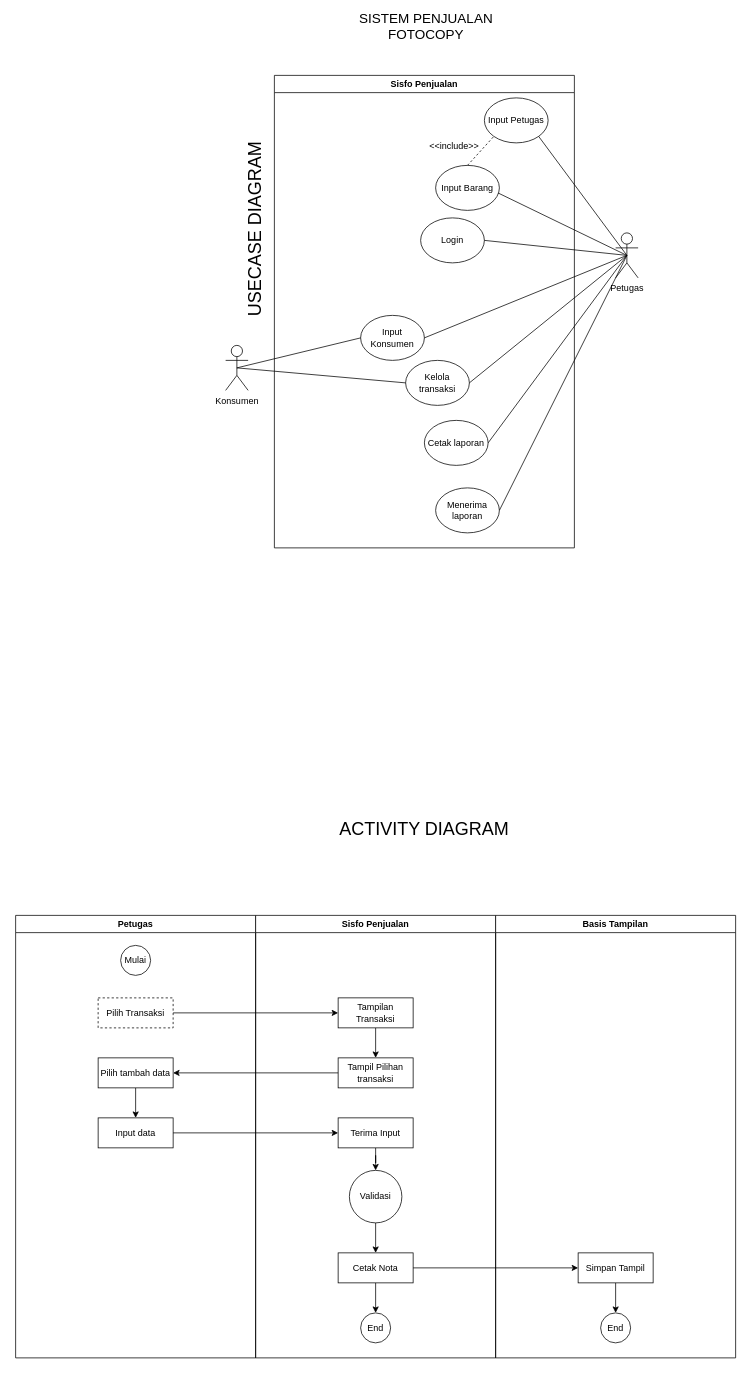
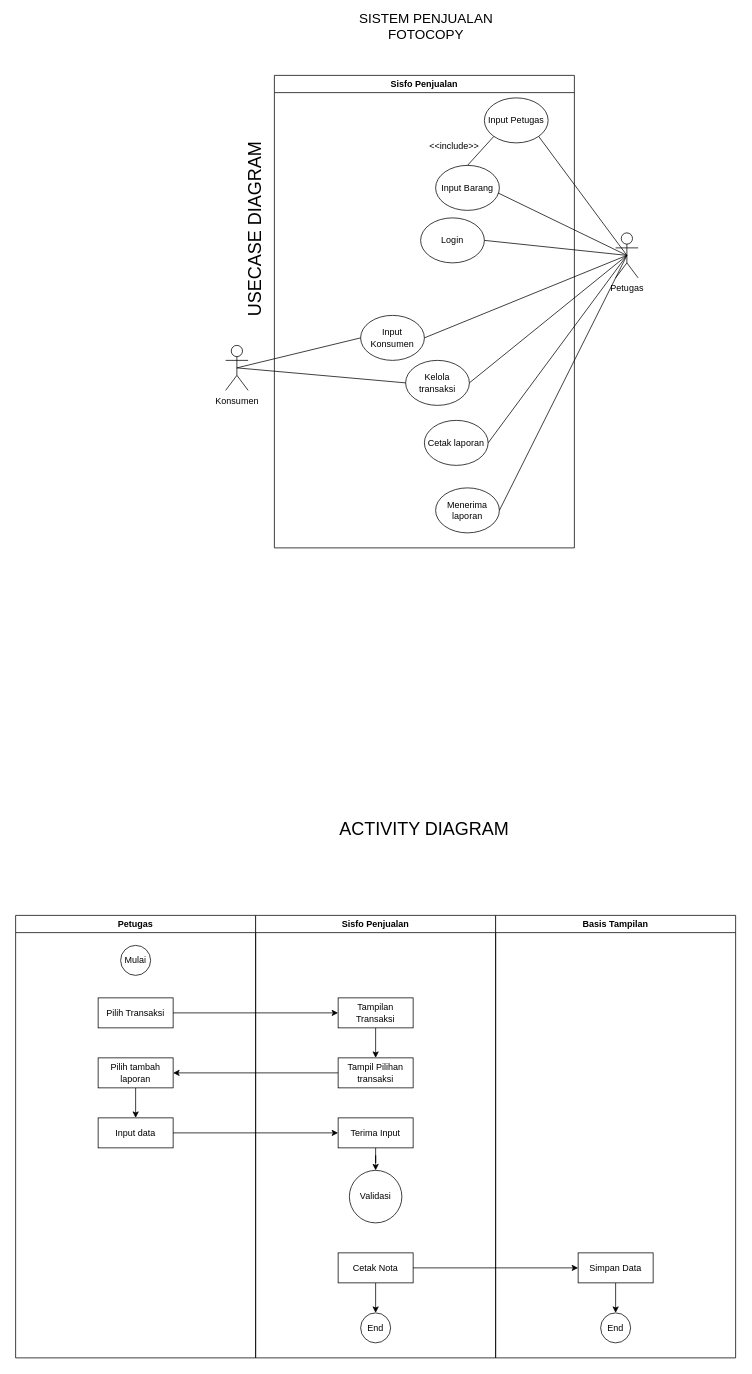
edge "Input Petugas" -- "Input Barang": style dashed -> solid
node "Pilih Transaksi": style dashed -> solid
node "Pilih tambah data": label "Pilih tambah data" -> "Pilih tambah laporan"
edge "Validasi" -> "Cetak Nota": removed
node "Simpan Tampil": label "Simpan Tampil" -> "Simpan Data"
